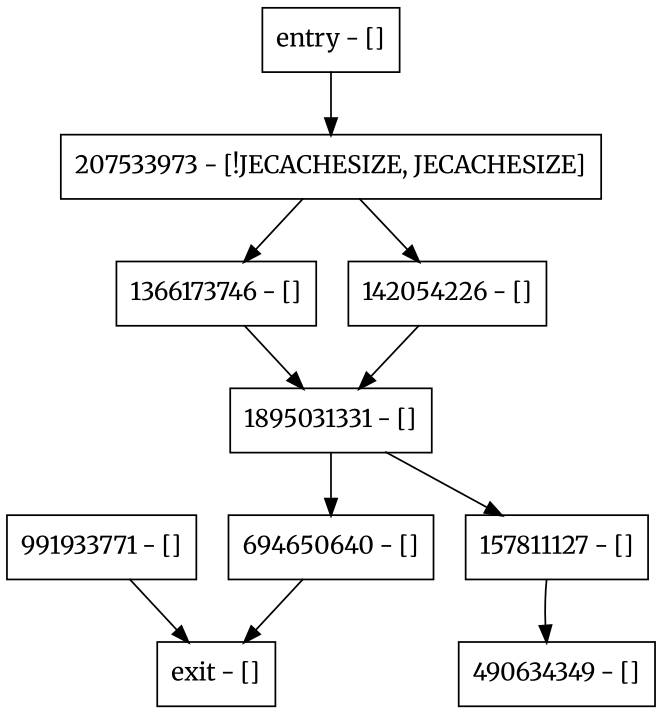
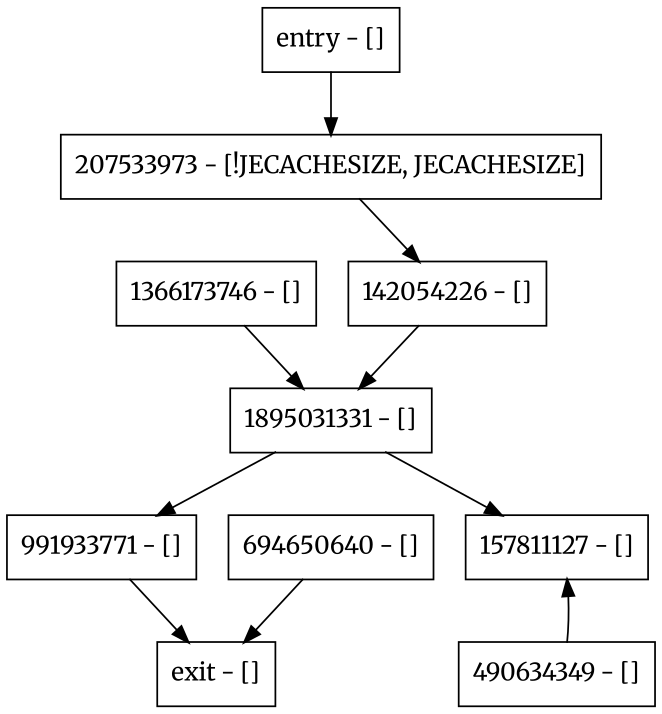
edge "207533973 - [!JECACHESIZE, JECACHESIZE]" -> "1366173746 - []": removed
edge "1895031331 - []" -> "694650640 - []": now "1895031331 - []" -> "991933771 - []"
edge "157811127 - []" -> "490634349 - []": reversed
